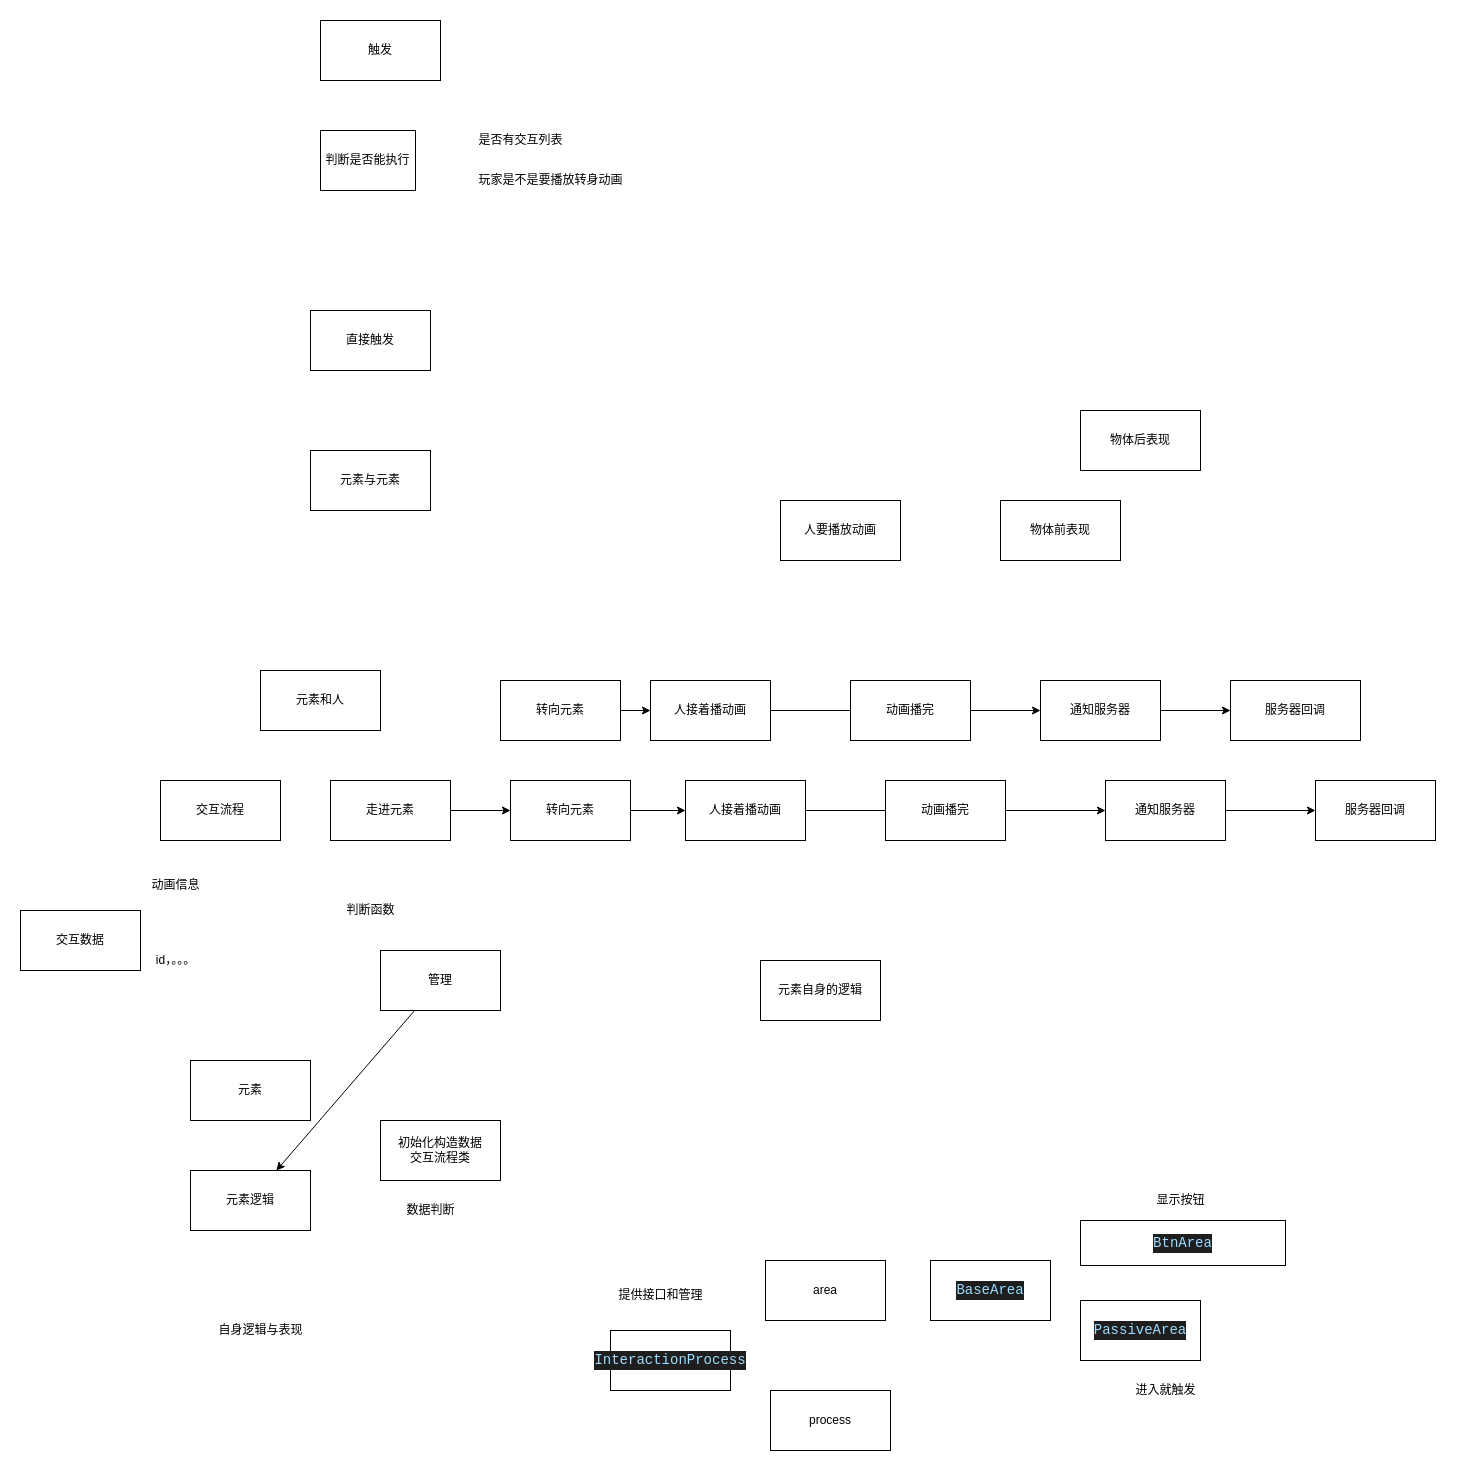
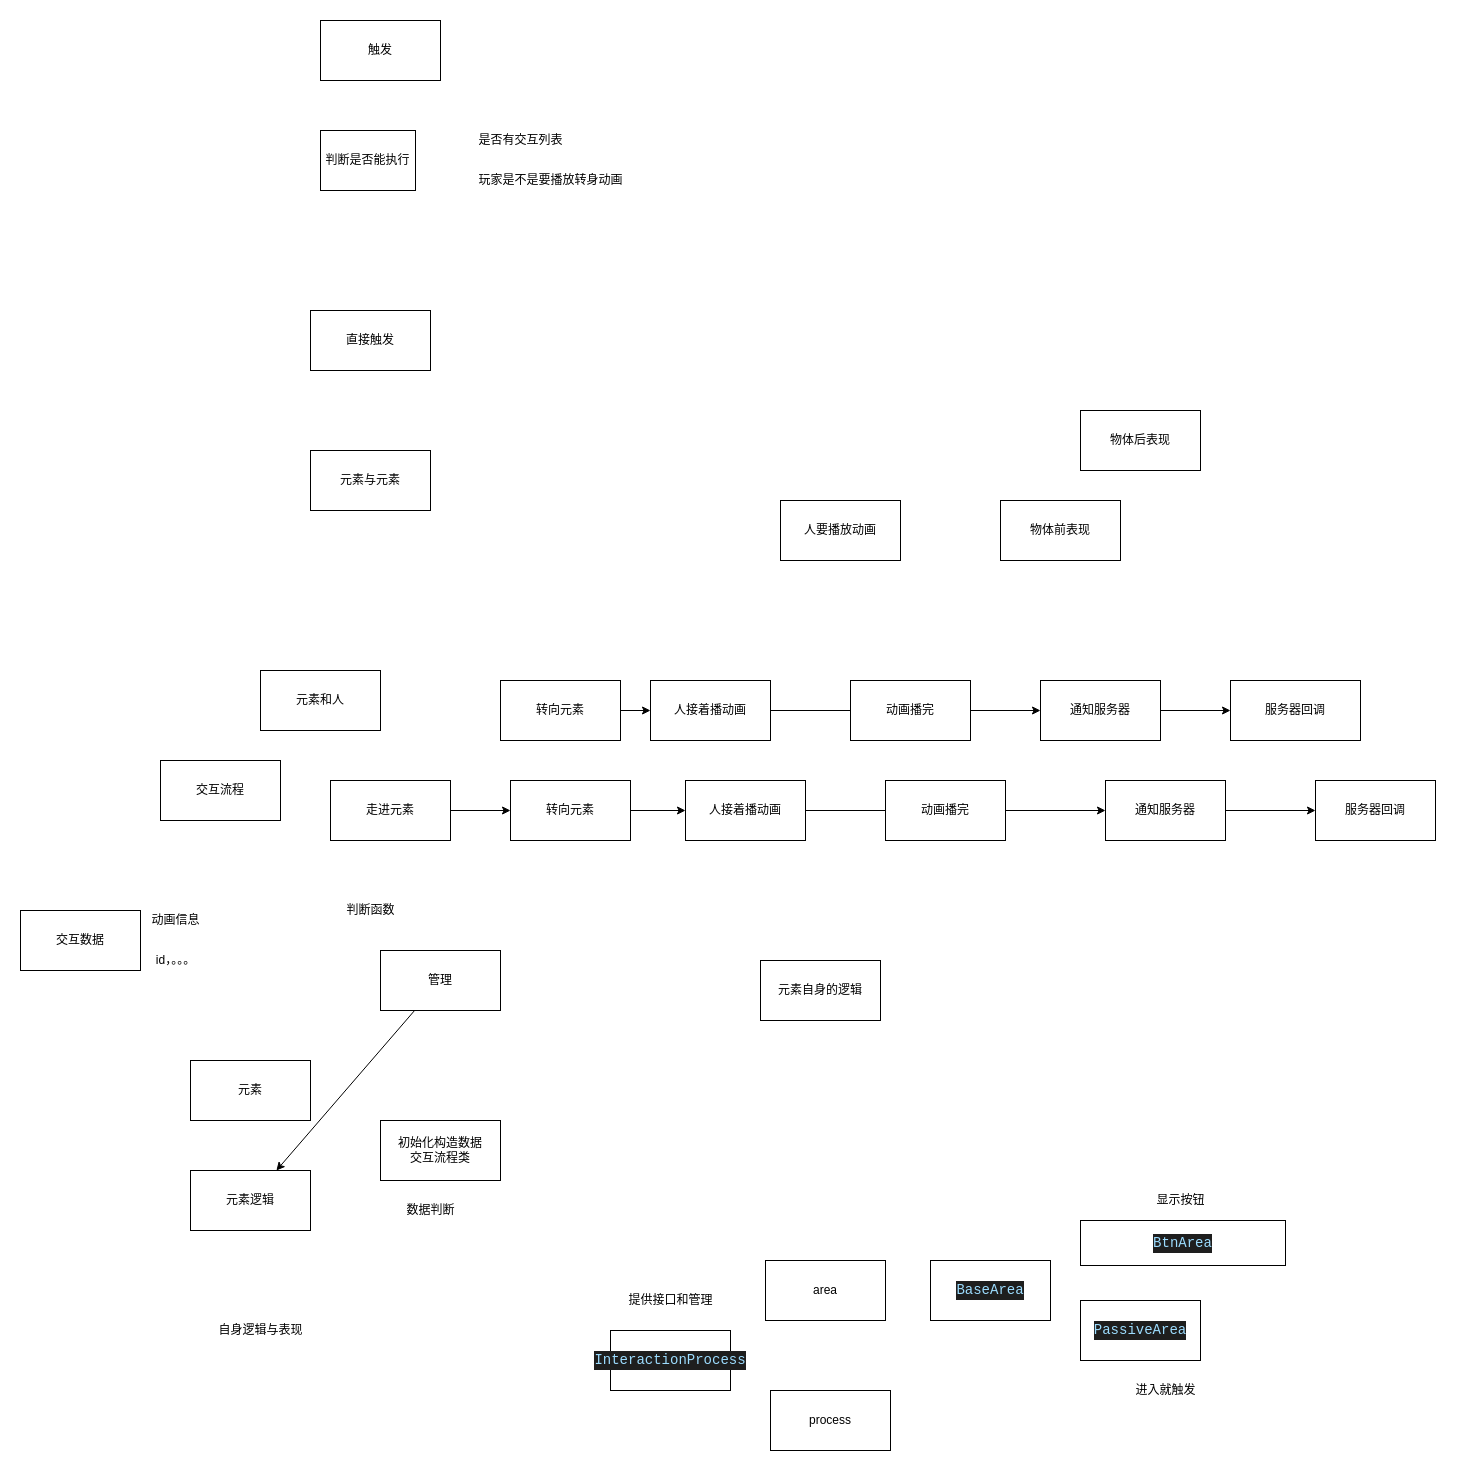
node "交互流程": moved (221, 811) -> (221, 791)
node "动画信息": moved (176, 886) -> (176, 921)
node "提供接口和管理": moved (661, 1296) -> (671, 1301)
